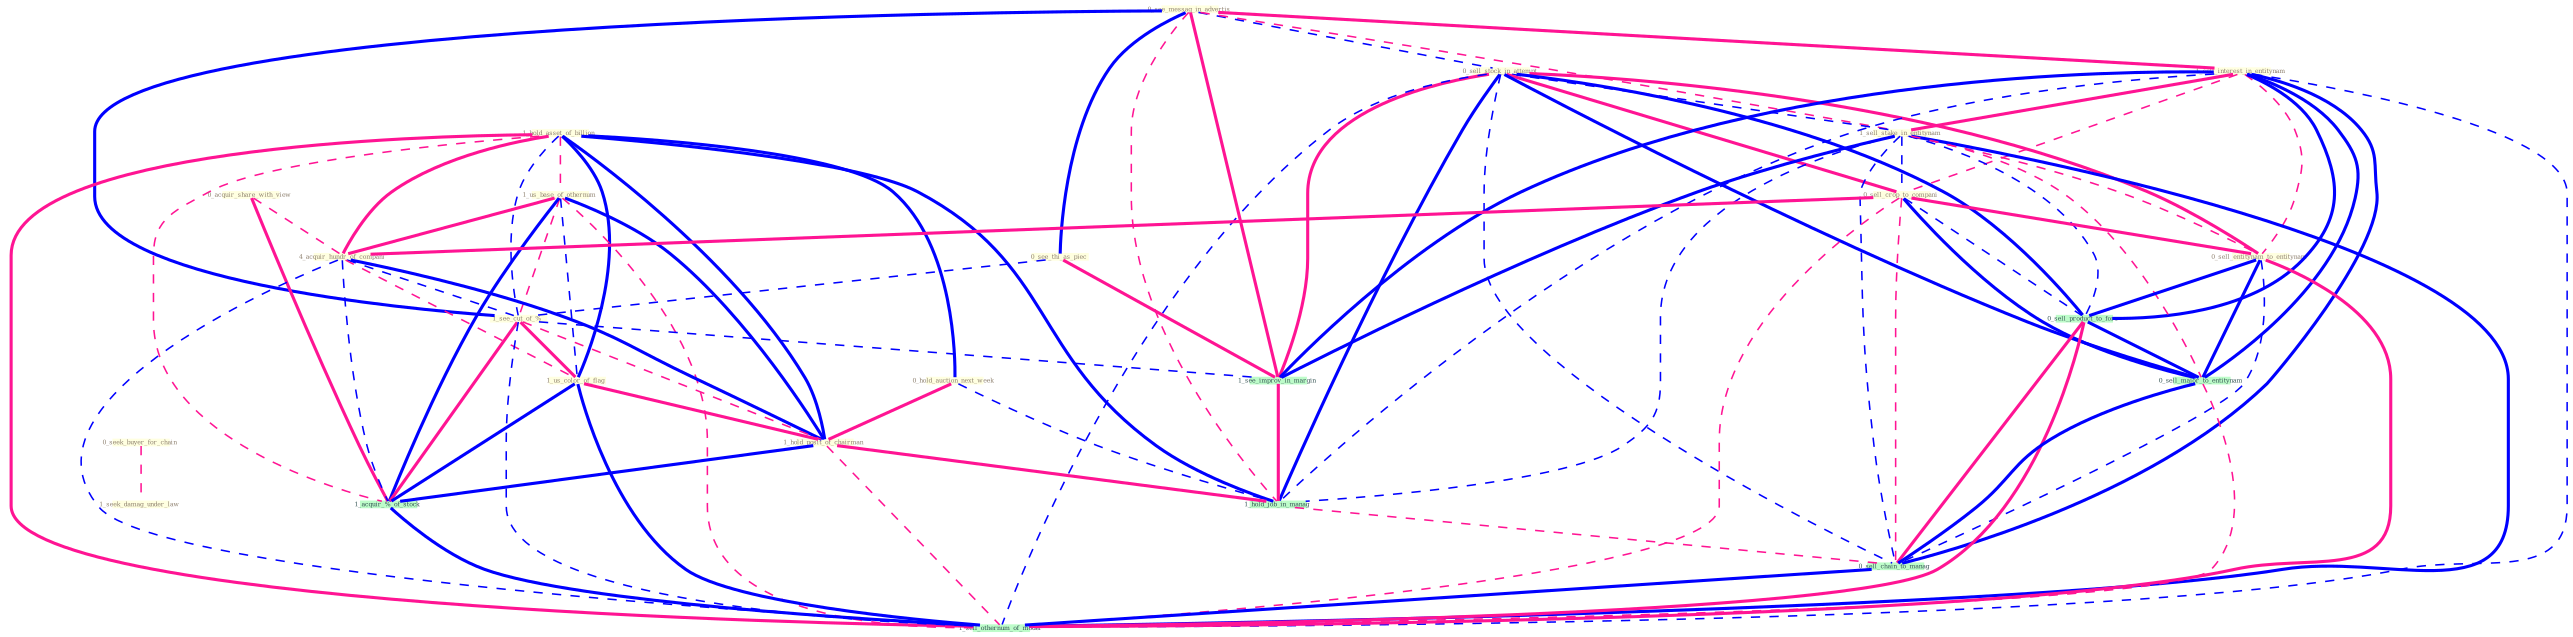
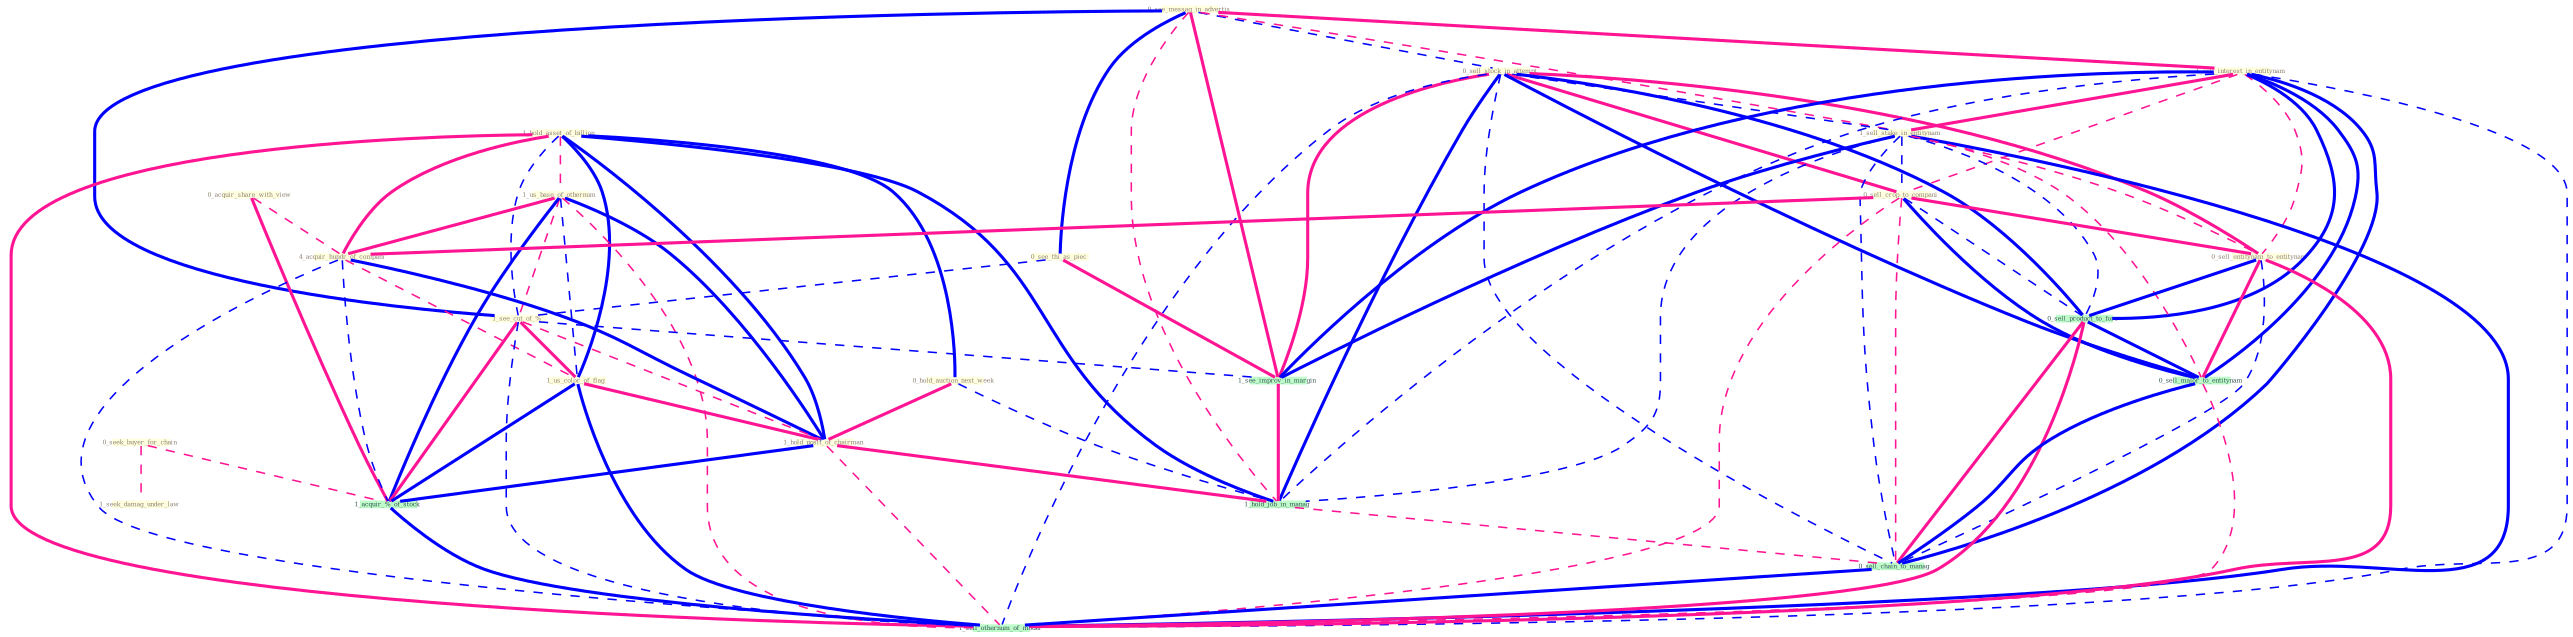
edge "1_hold_asset_of_billion" -- "1_acquir_%_of_stock": now "0_seek_buyer_for_chain" -- "1_acquir_%_of_stock"
edge "4_acquir_hundr_of_compani" -- "1_see_cut_of_%": removed
edge "0_sell_entitynam_to_entitynam" -- "0_sell_major_to_entitynam": color blue -> deeppink
